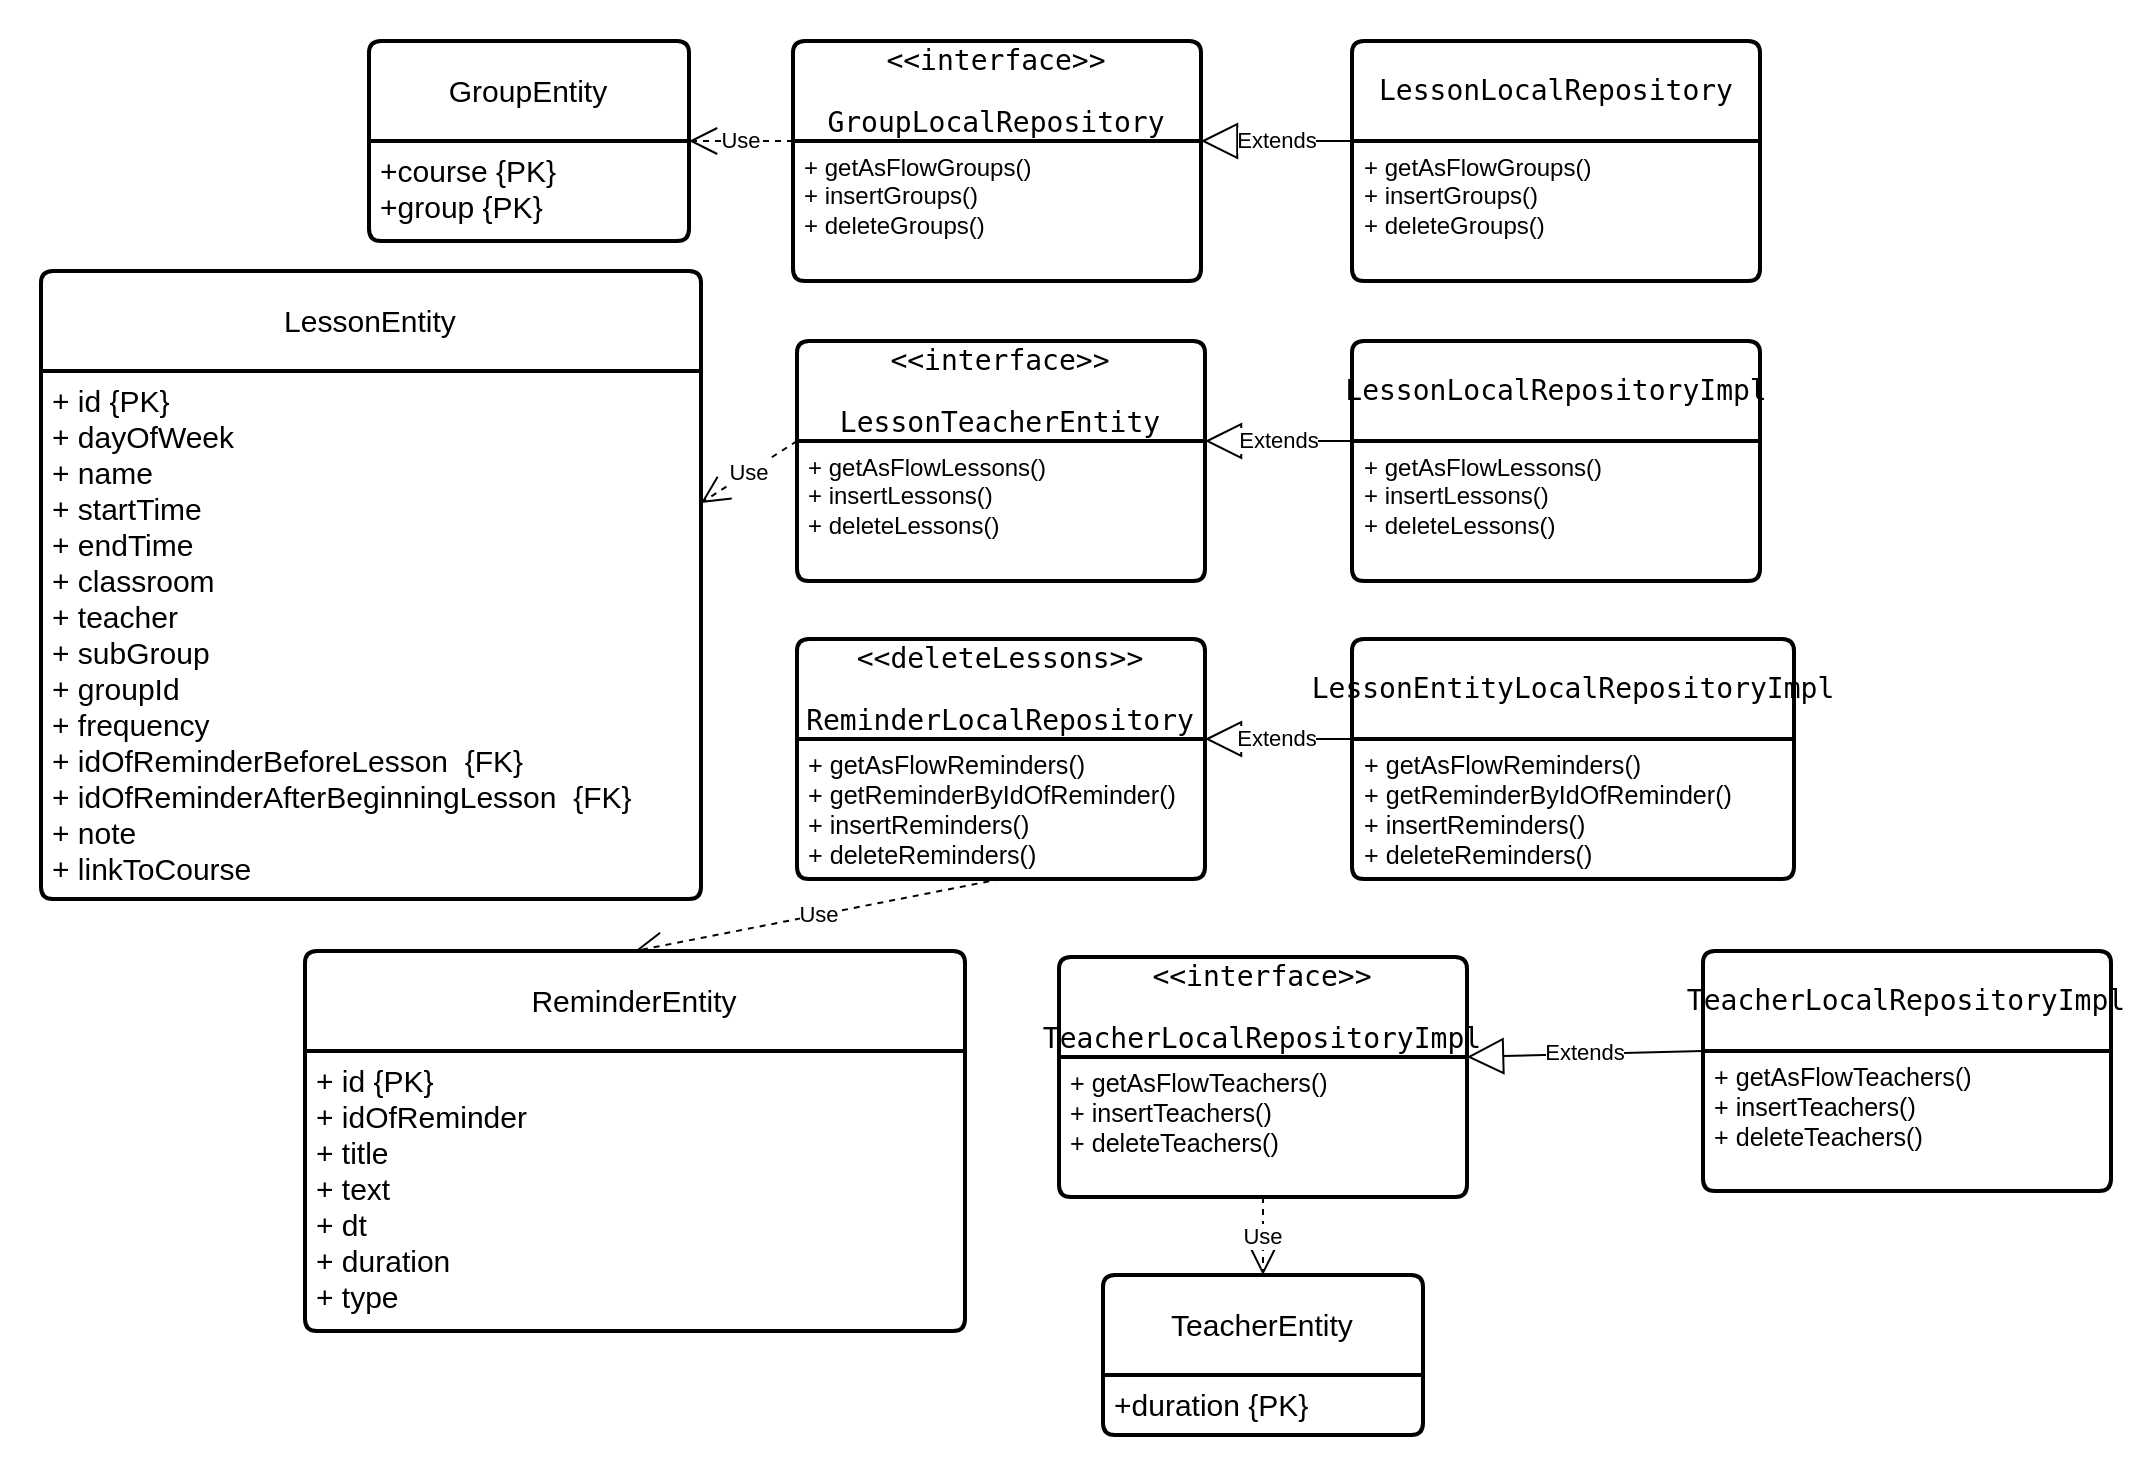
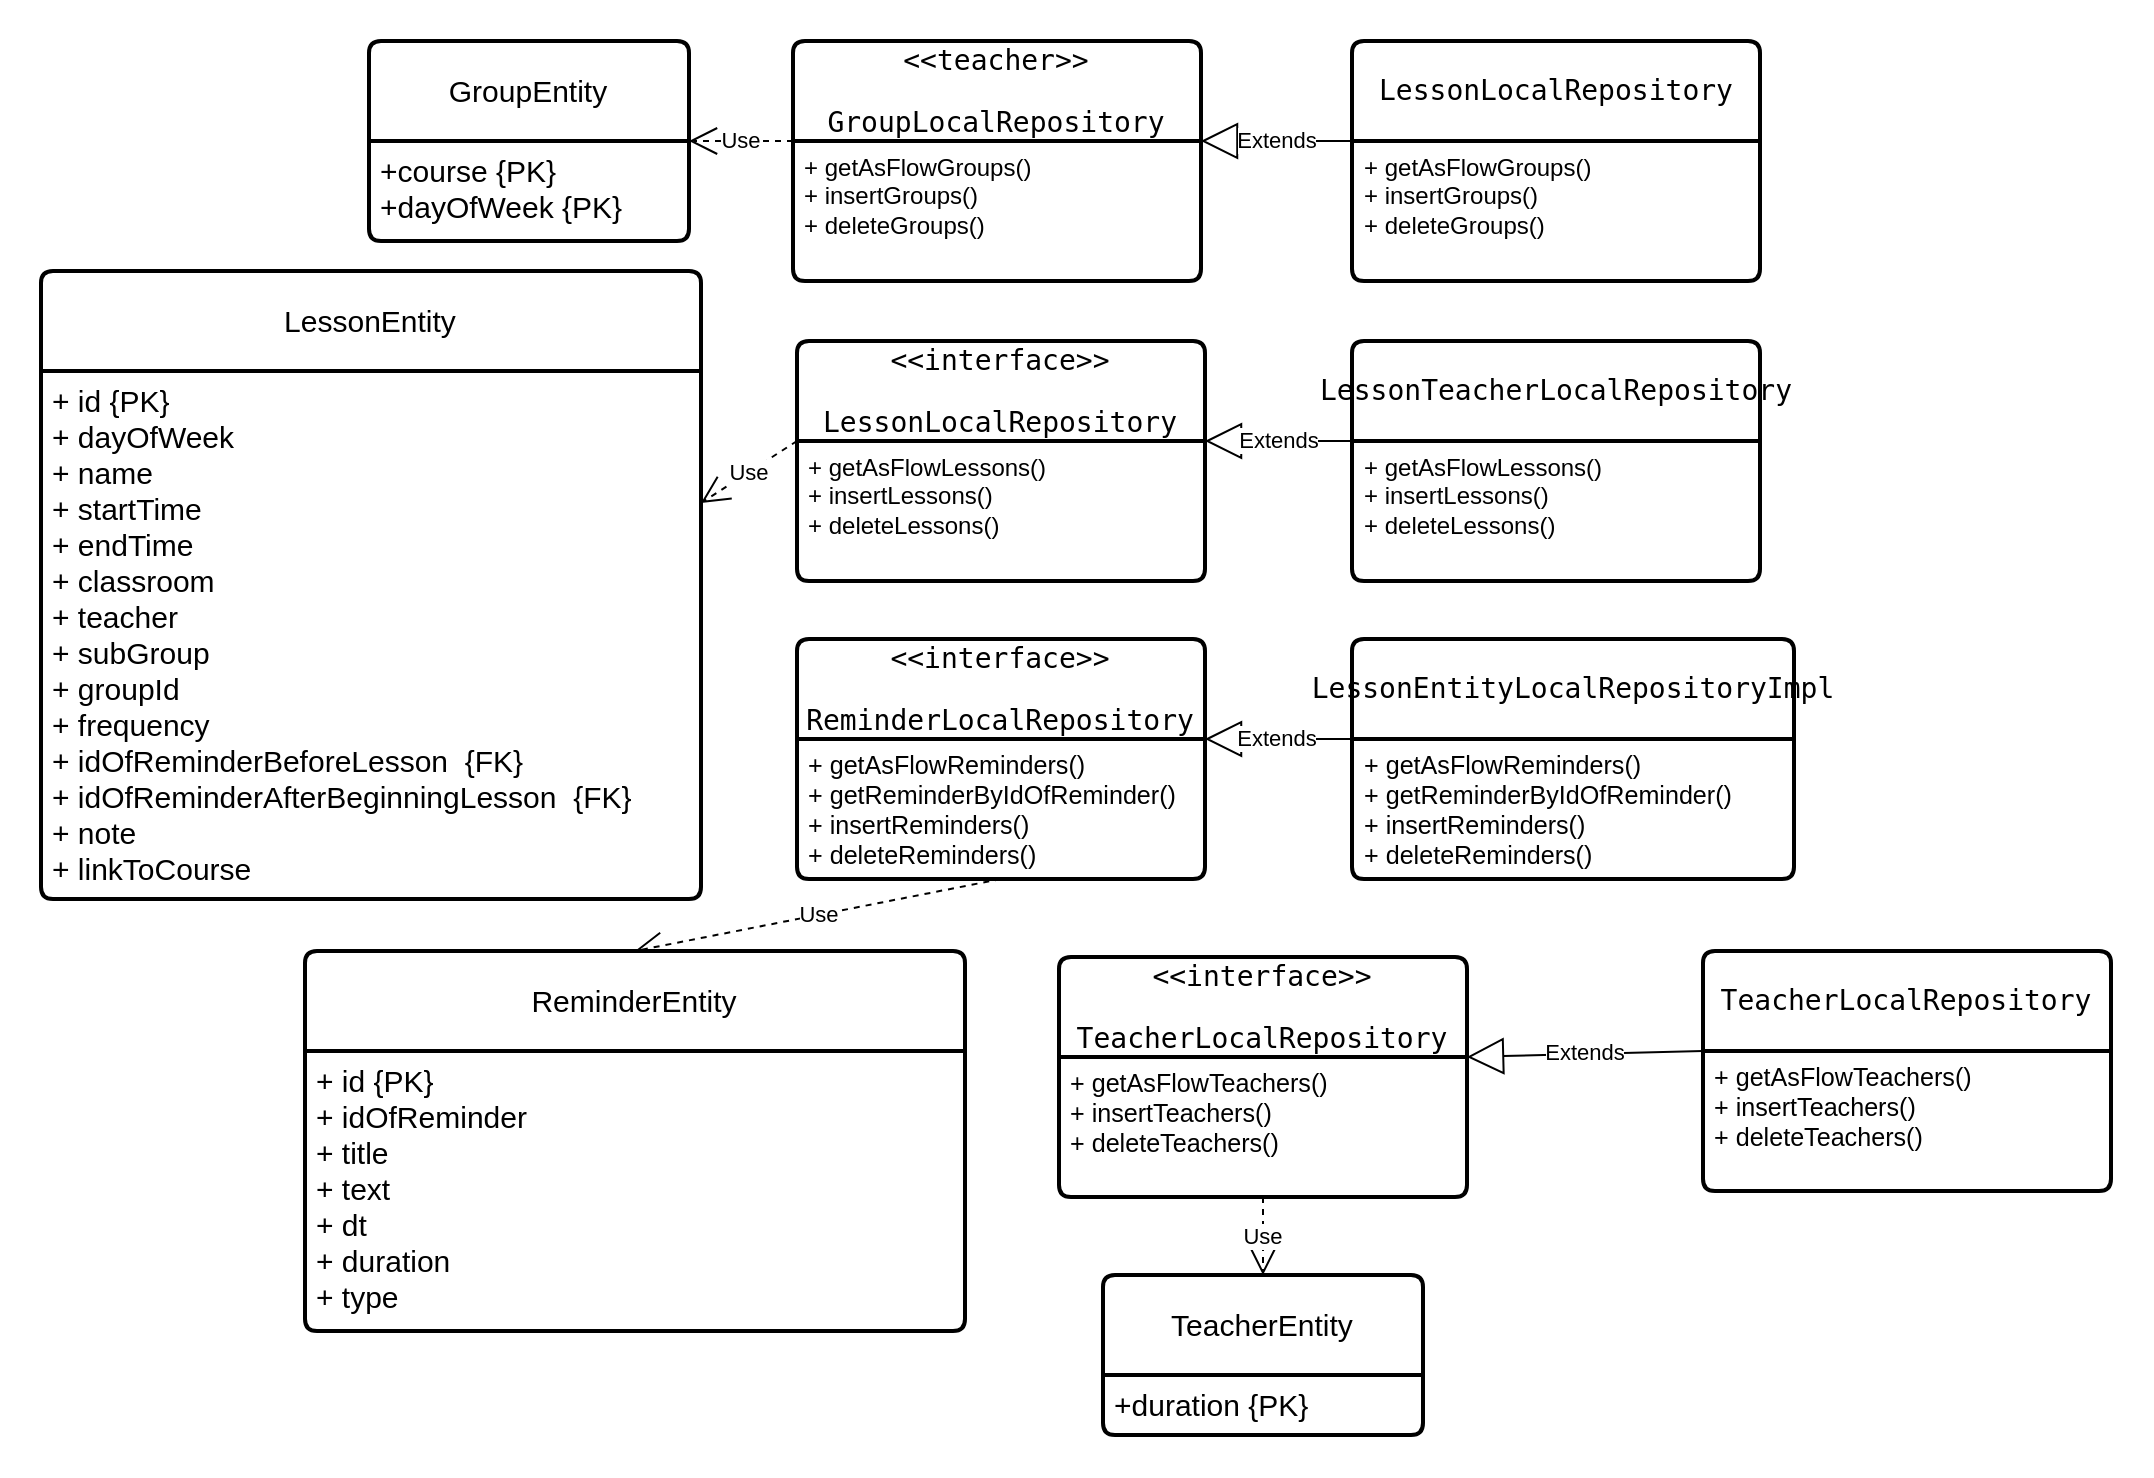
node "<<interface>>GroupLocalRepository": label "<<interface>>GroupLocalRepository" -> "<<teacher>>GroupLocalRepository"
node "+course {PK} +group {PK}": label "+course {PK} +group {PK}" -> "+course {PK} +dayOfWeek {PK}"
node "<<interface>>LessonTeacherEntity": label "<<interface>>LessonTeacherEntity" -> "<<interface>>LessonLocalRepository"
node "LessonLocalRepositoryImpl": label "LessonLocalRepositoryImpl" -> "LessonTeacherLocalRepository"
node "<<deleteLessons>>ReminderLocalRepository": label "<<deleteLessons>>ReminderLocalRepository" -> "<<interface>>ReminderLocalRepository"
node "TeacherLocalRepositoryImpl": label "TeacherLocalRepositoryImpl" -> "TeacherLocalRepository"
node "<<interface>>TeacherLocalRepositoryImpl": label "<<interface>>TeacherLocalRepositoryImpl" -> "<<interface>>TeacherLocalRepository"
